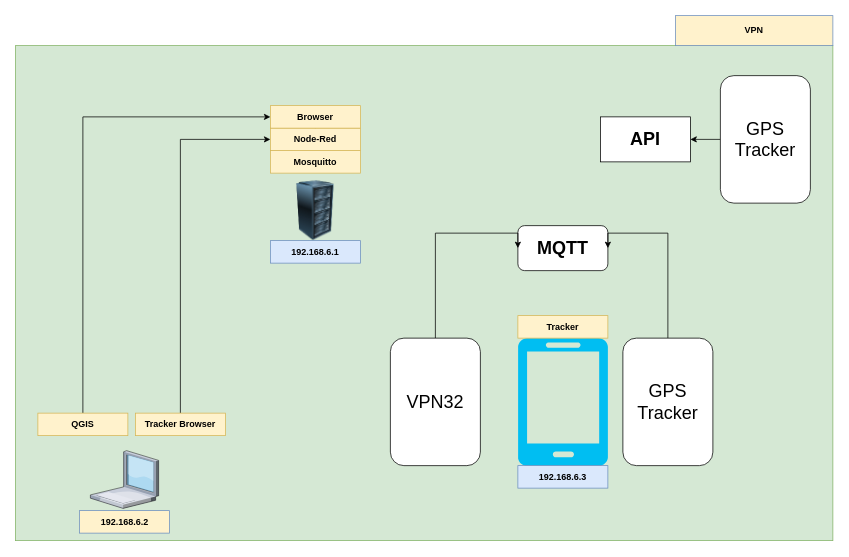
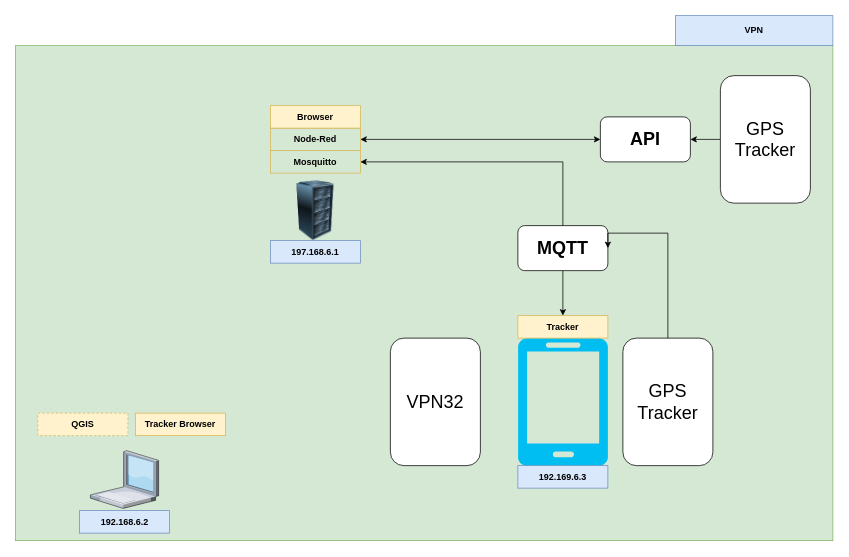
node "VPN": fillcolor #fff2cc -> #dae8fc
edge "QGIS" -> "Browser": removed
node "Node-Red": fillcolor #fff2cc -> #d5e8d4
node "API": shape rectangle -> rounded rectangle
edge "Browser" -- "Node-Red": now "API" -- "Node-Red"
node "Mosquitto": fillcolor #fff2cc -> #d5e8d4
edge "Mosquitto" -- "Tracker": added
edge "Tracker Browser" -> "Node-Red": removed
node "192.168.6.1": label "192.168.6.1" -> "197.168.6.1"
edge "VPN32" -> "MQTT": removed
node "QGIS": style solid -> dashed
node "192.168.6.3": label "192.168.6.3" -> "192.169.6.3"
node "192.168.6.2": fillcolor #fff2cc -> #dae8fc
